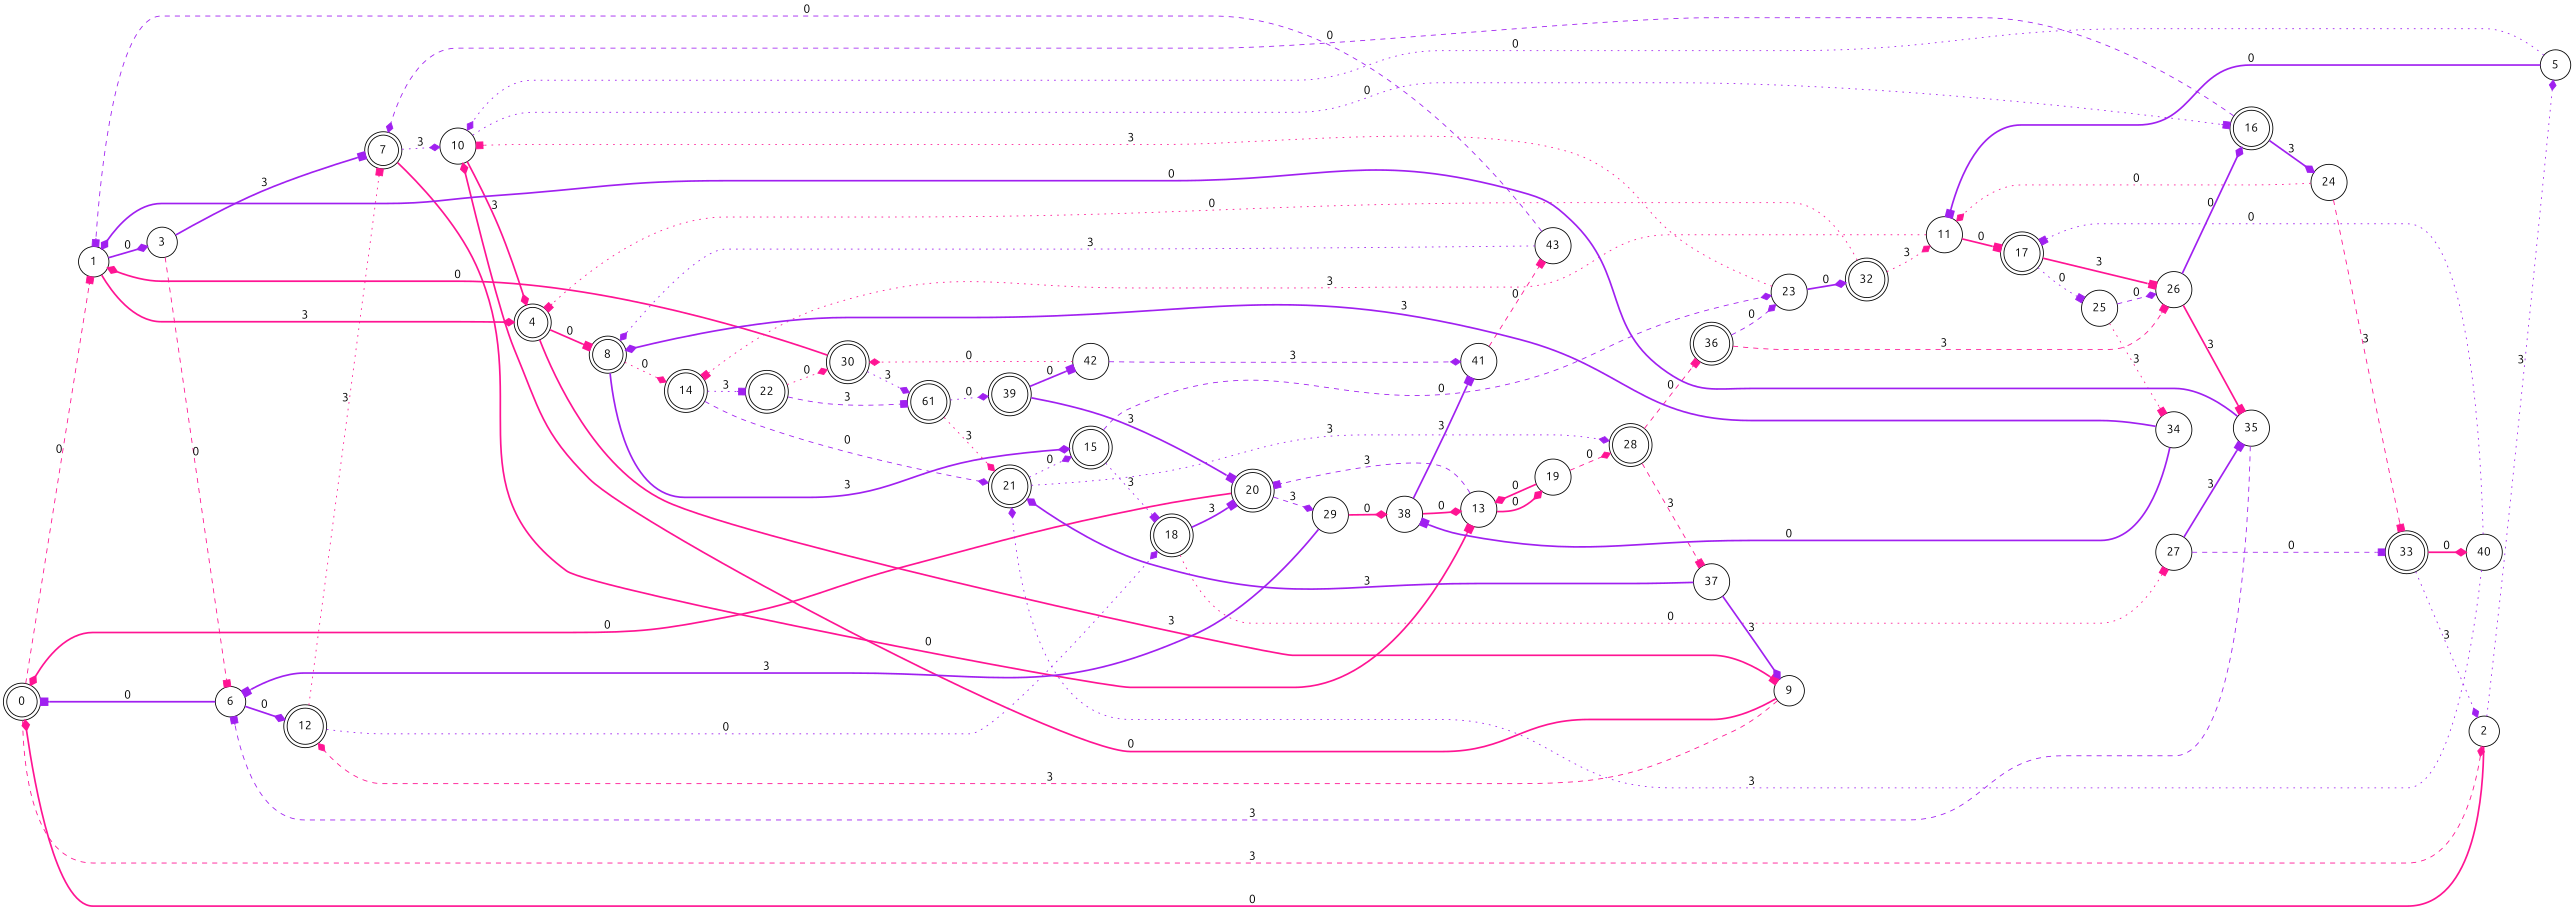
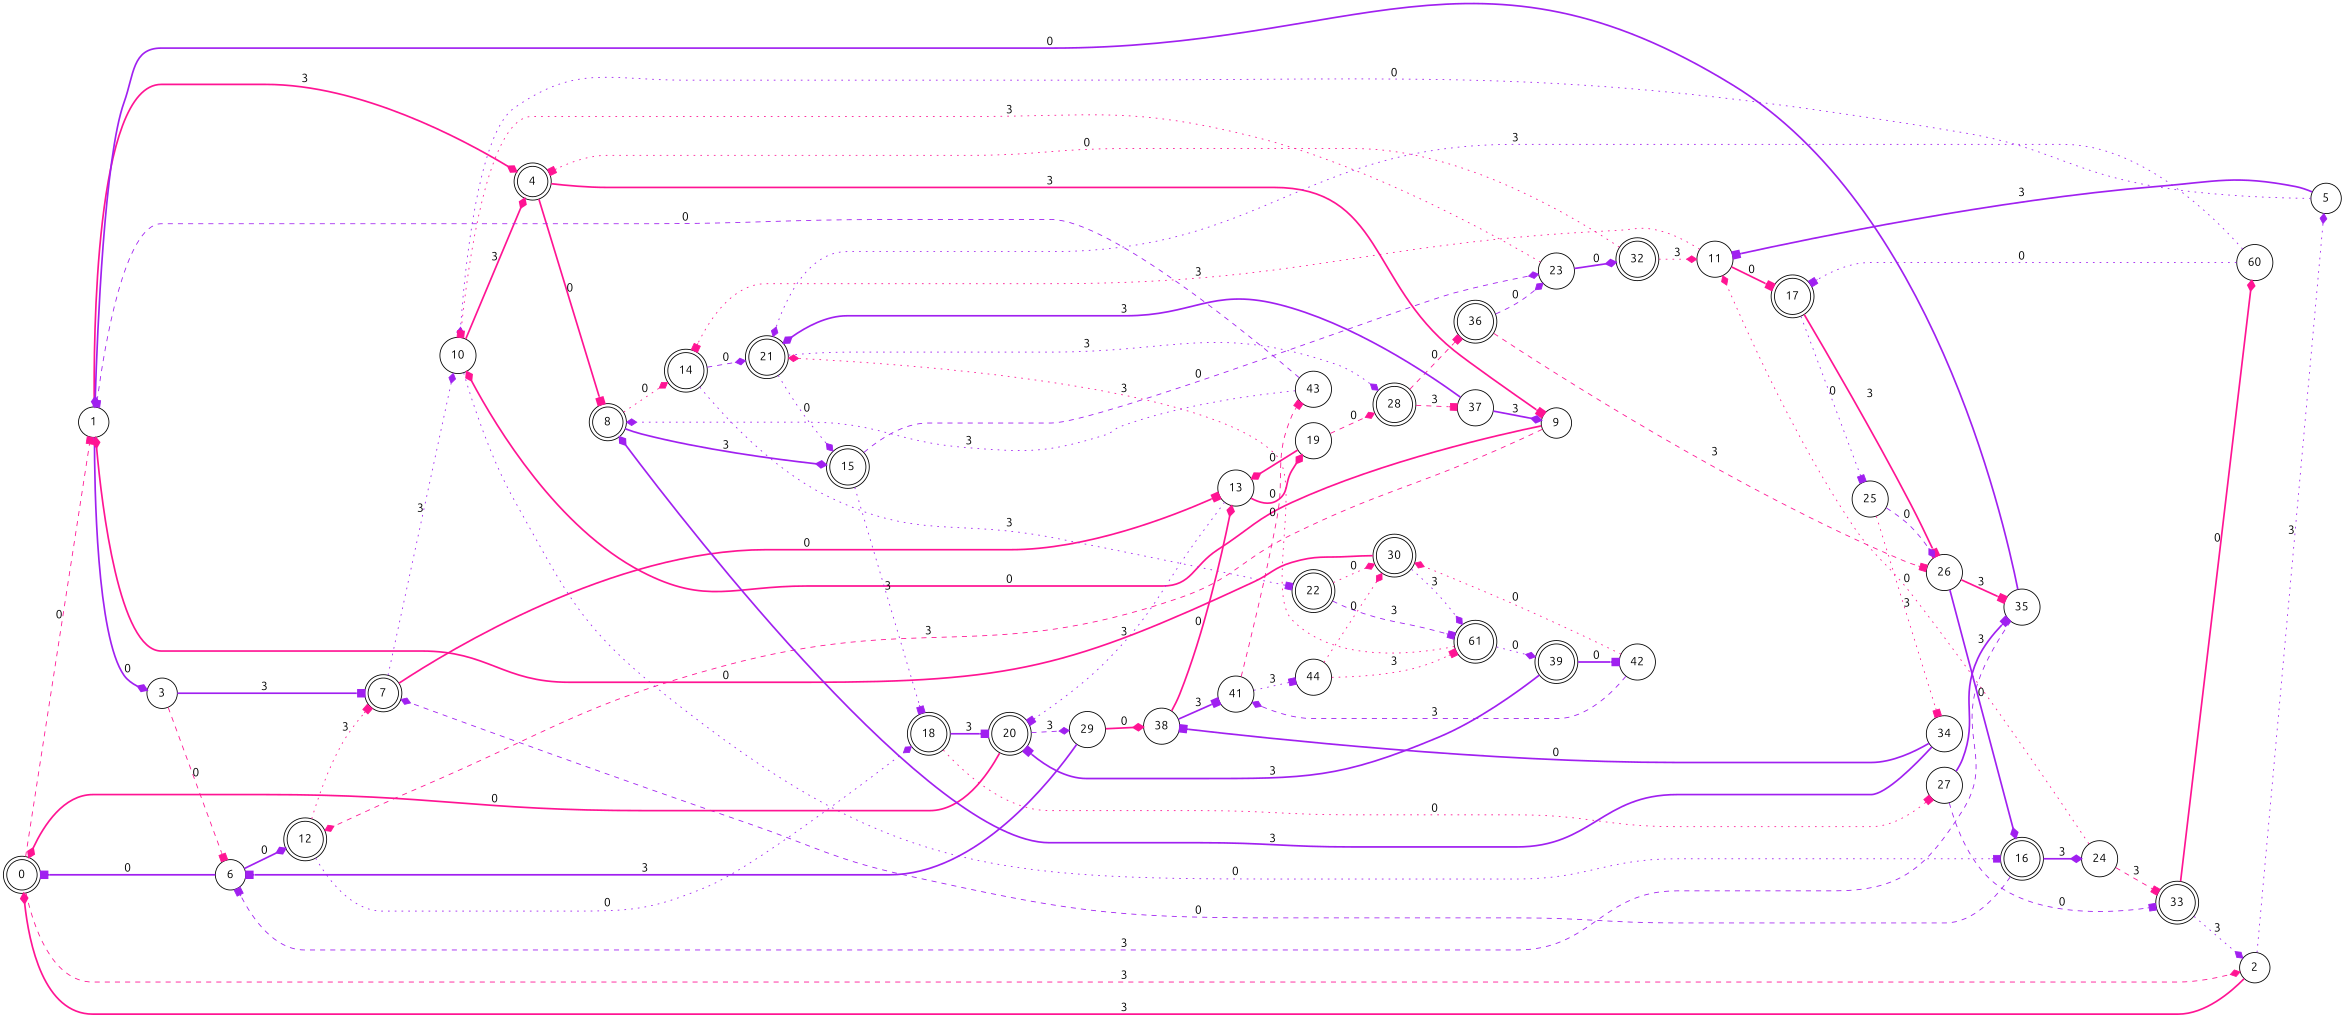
edge "5" -> "11": label "0" -> "3"
edge "13" -> "20": style dashed -> dotted
node "40": label "40" -> "60"
node "44": added
edge "2" -> "0": label "0" -> "3"
